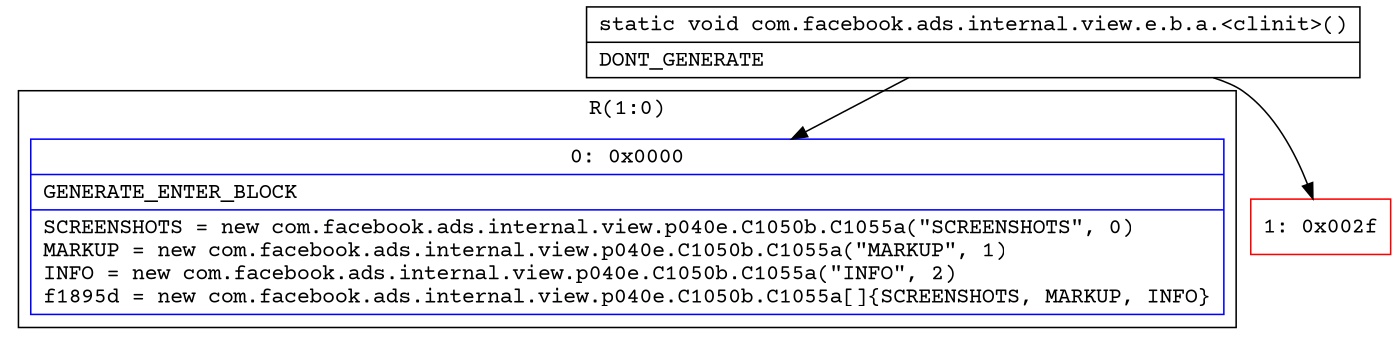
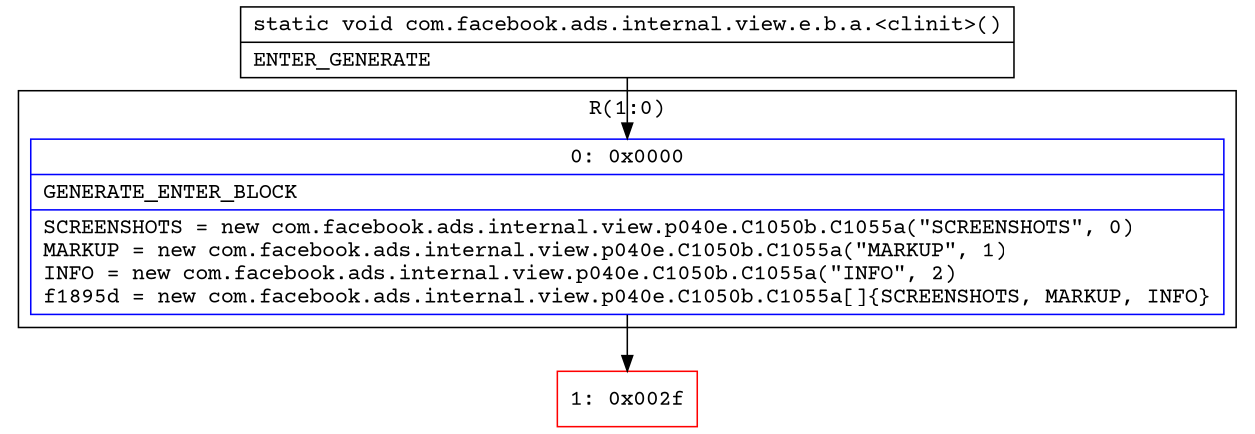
node "static void com.facebook.ads.internal.view.e.b.a.<clinit>()": text "DONT_GENERATE" -> "ENTER_GENERATE"
edge "static void com.facebook.ads.internal.view.e.b.a.<clinit>()" -> "1: 0x002f": now "0: 0x0000" -> "1: 0x002f"
